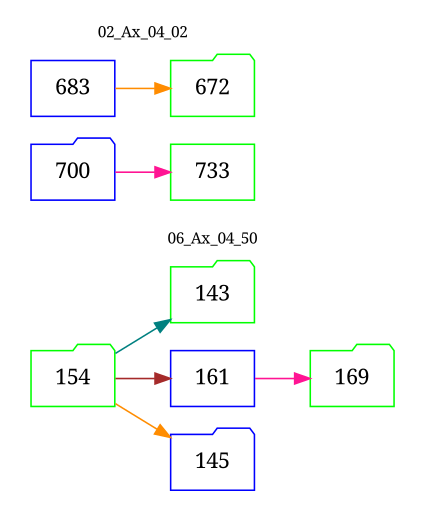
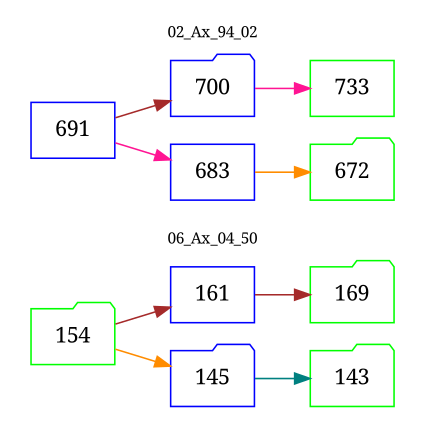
cluster "02_Ax_04_02": label "02_Ax_04_02" -> "02_Ax_94_02"
node "691": added
edge "154" -> "143": now "145" -> "143"
edge "161" -> "169": color deeppink -> brown
